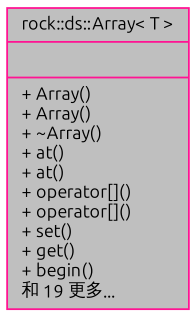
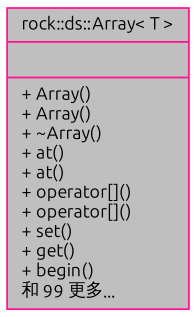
node "rock::ds::Array< T >": text "和 19 更多..." -> "和 99 更多..."
